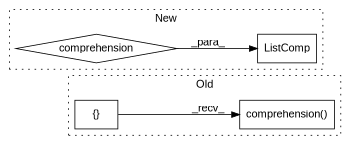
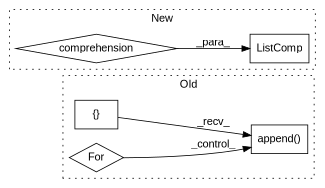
node "comprehension()": label "comprehension()" -> "append()"
node "For": added
